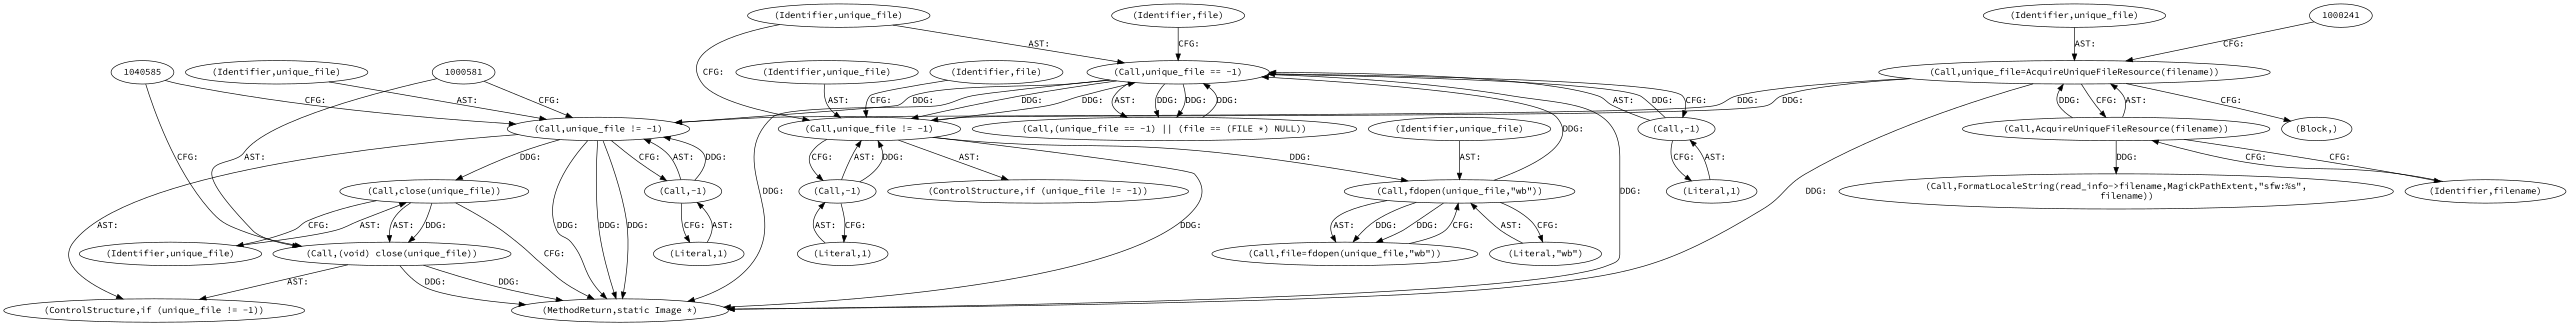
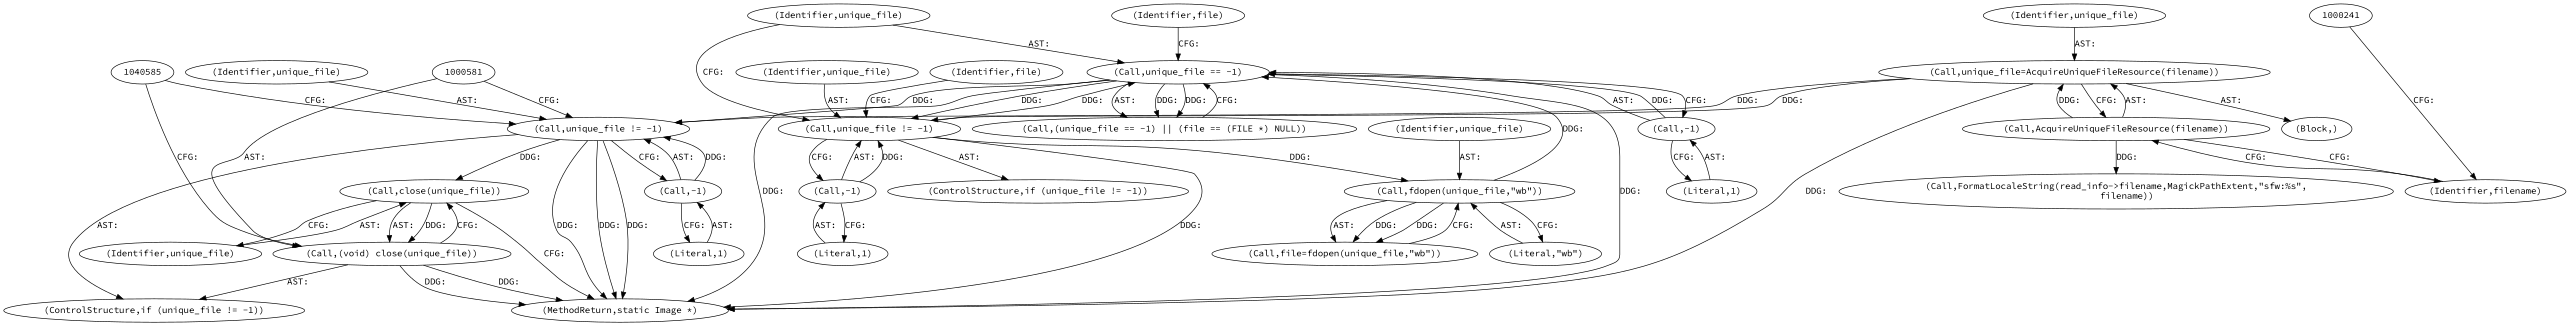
edge "1000241" -> "(Call,unique_file=AcquireUniqueFileResource(filename))": now "1000241" -> "(Identifier,filename)"
edge "(Call,(unique_file == -1) || (file == (FILE *) NULL))" -> "(Call,unique_file == -1)": label "DDG: " -> "CFG: "
edge "(Call,unique_file=AcquireUniqueFileResource(filename))" -> "(Block,)": label "CFG: " -> "AST: "
edge "(Call,(void) close(unique_file))" -> "(Call,close(unique_file))": added, label "CFG:"
